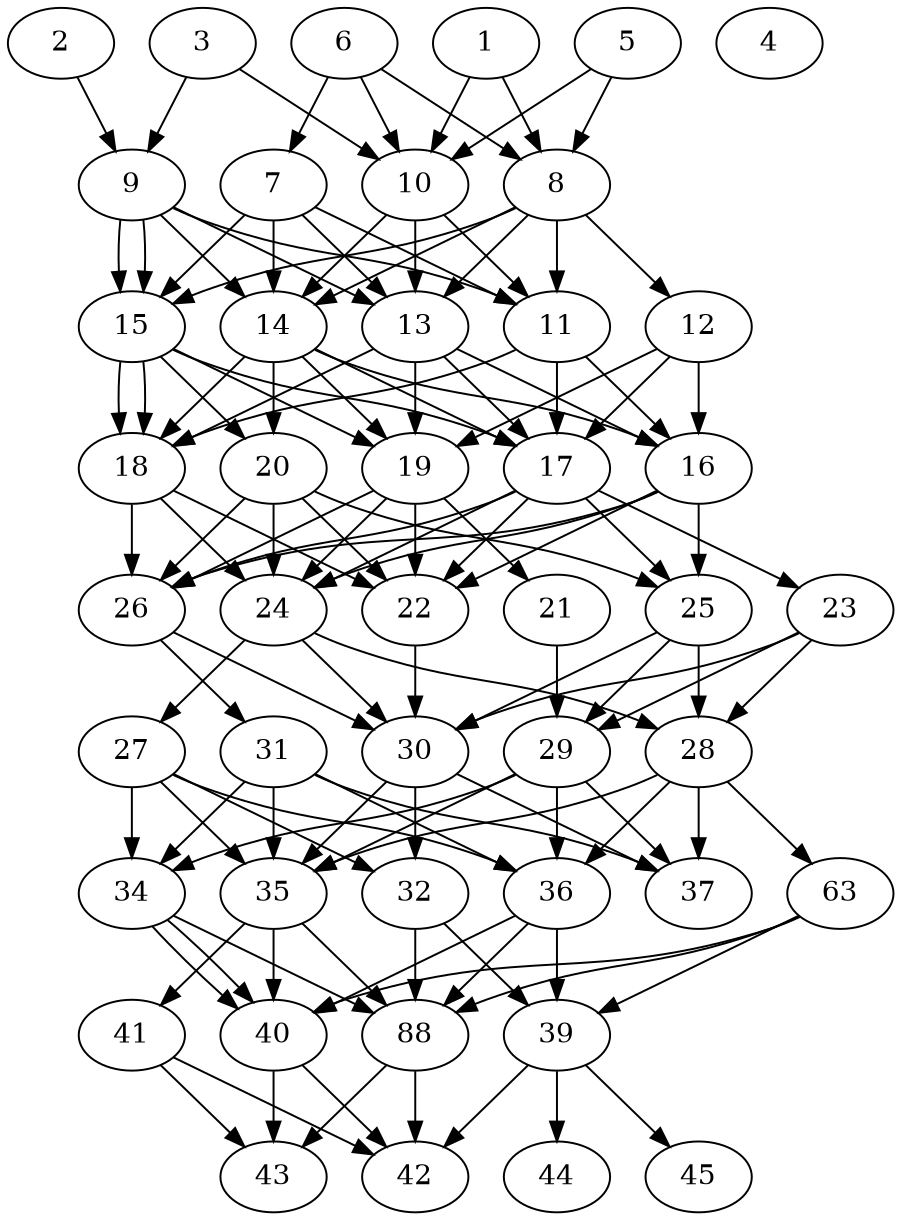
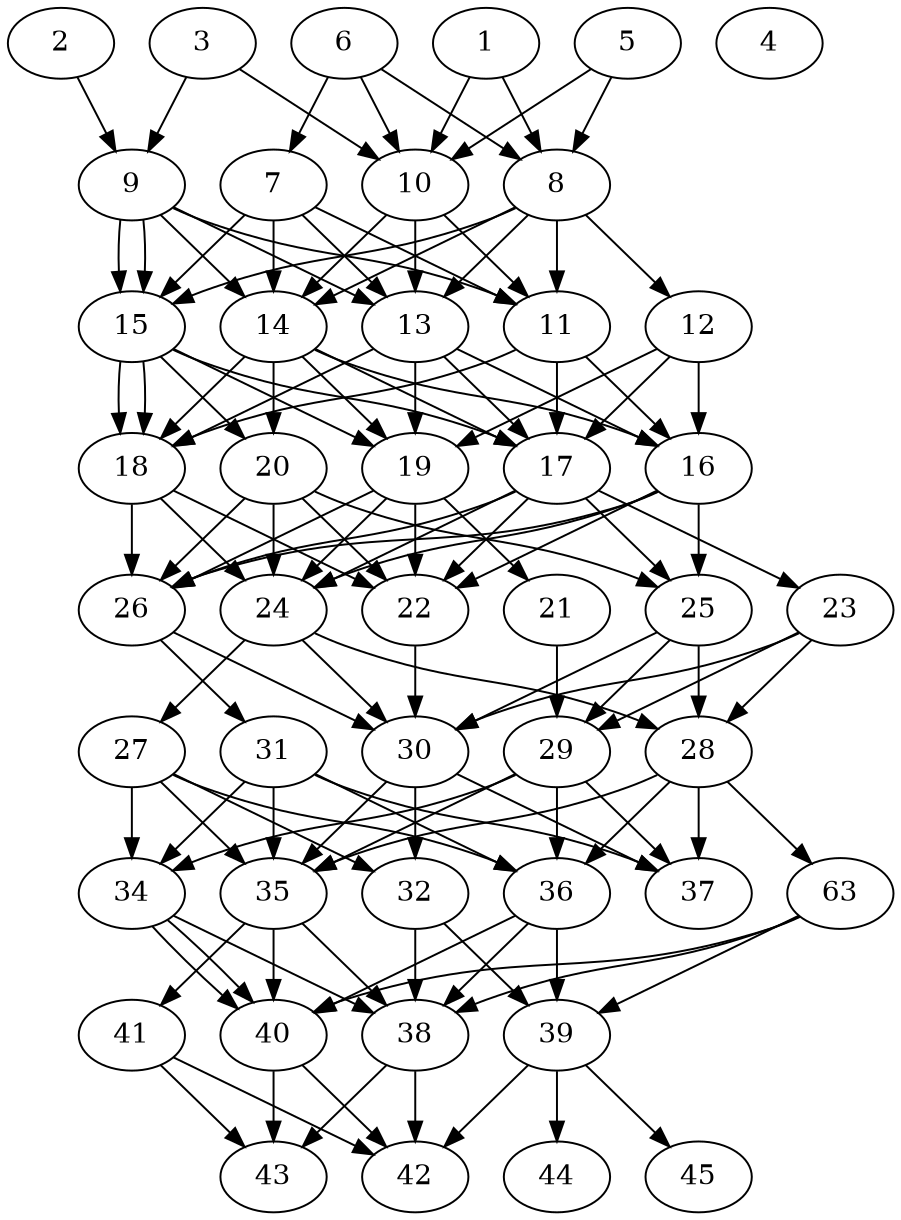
node "88": label "88" -> "38"
